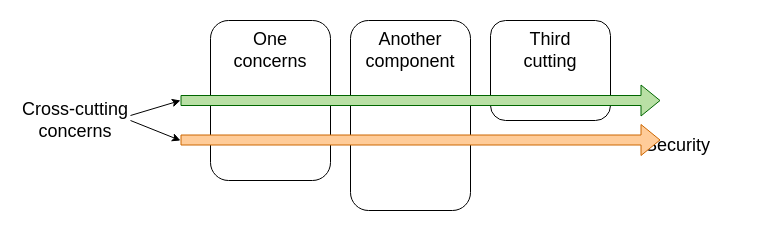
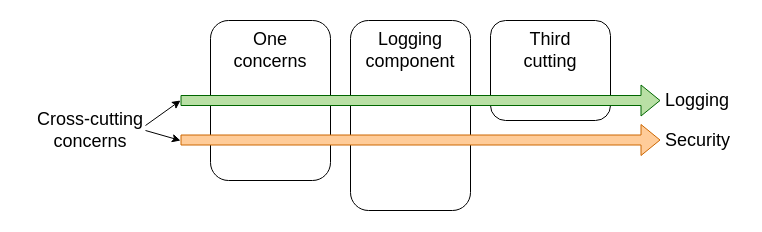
node "Another component": label "Another component" -> "Logging component"
node "Logging": added
node "Cross-cutting concerns": moved (76, 121) -> (91, 131)
node "Security": moved (682, 146) -> (702, 141)
